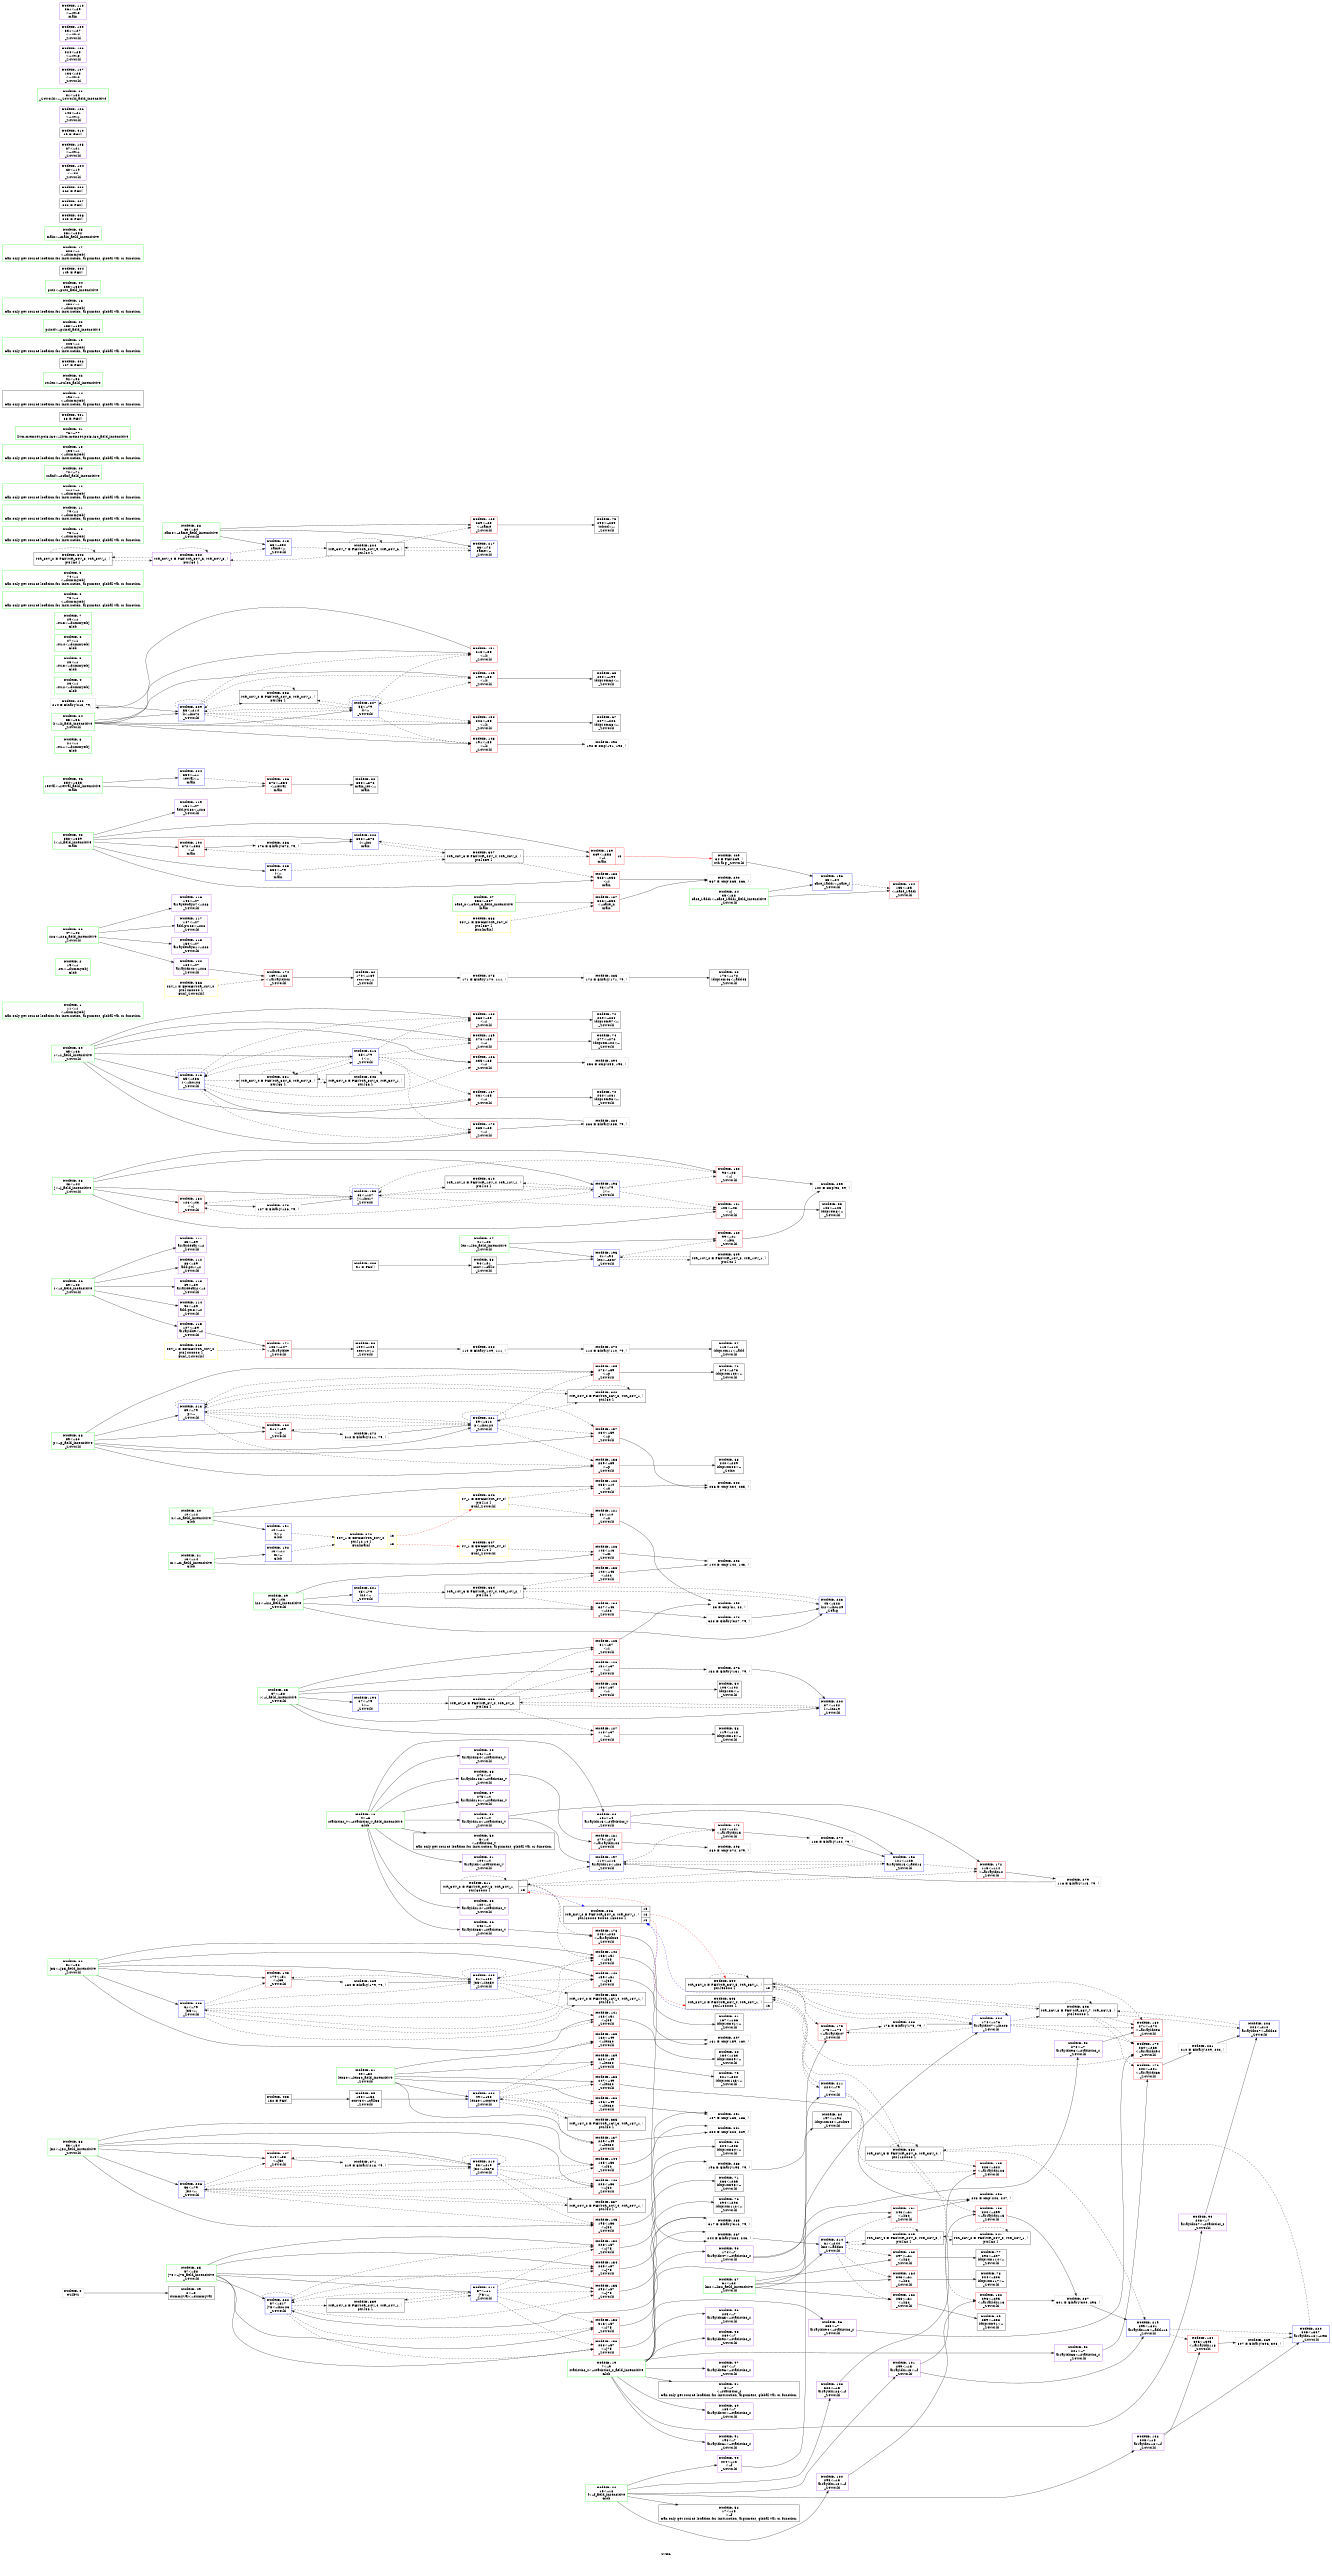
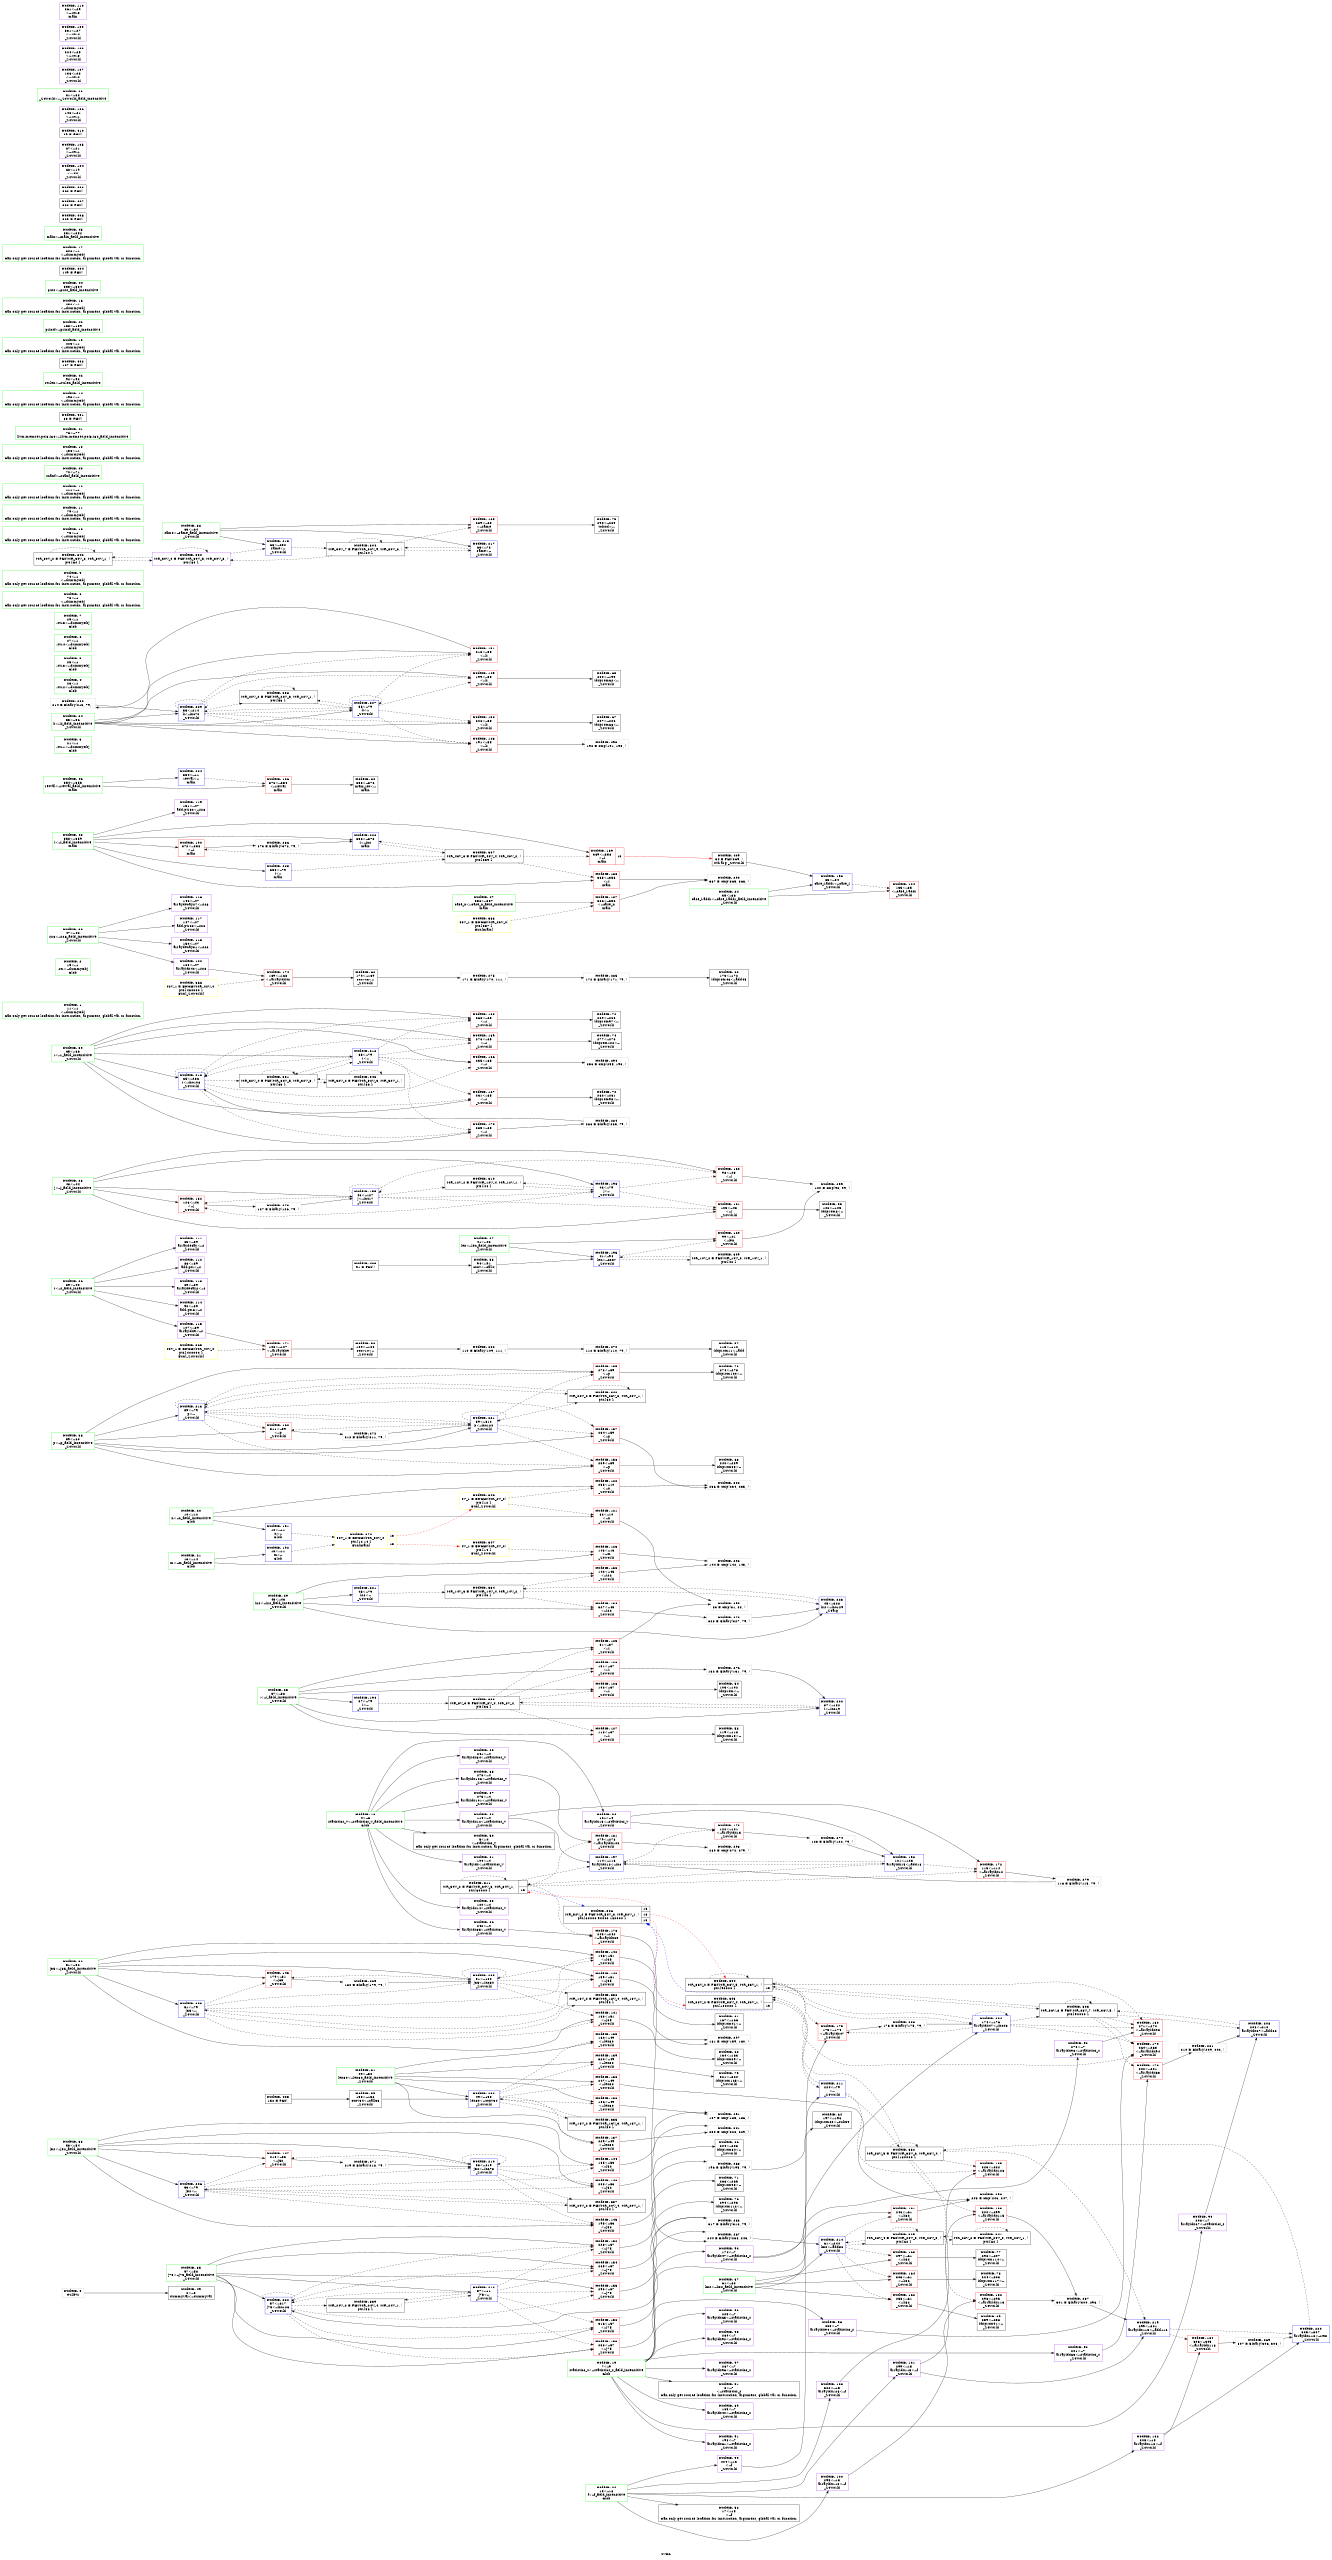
node "NodeID: 14": color black -> green
edge "NodeID: 196" -> "NodeID: 199": reversed
node "NodeID: 68": text "_Z4inc" -> "_Z4worki"
edge "NodeID: 311" -> "NodeID: 142": now "NodeID: 311" -> "NodeID: 181"
